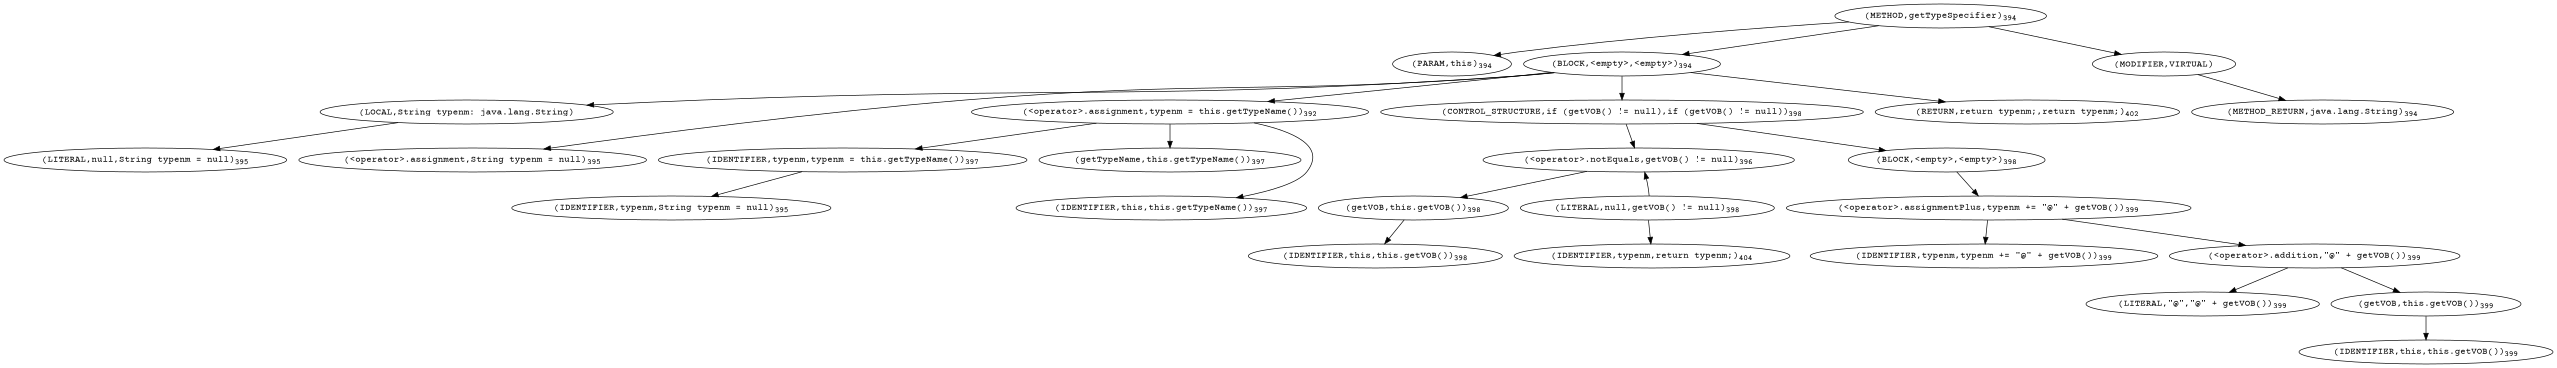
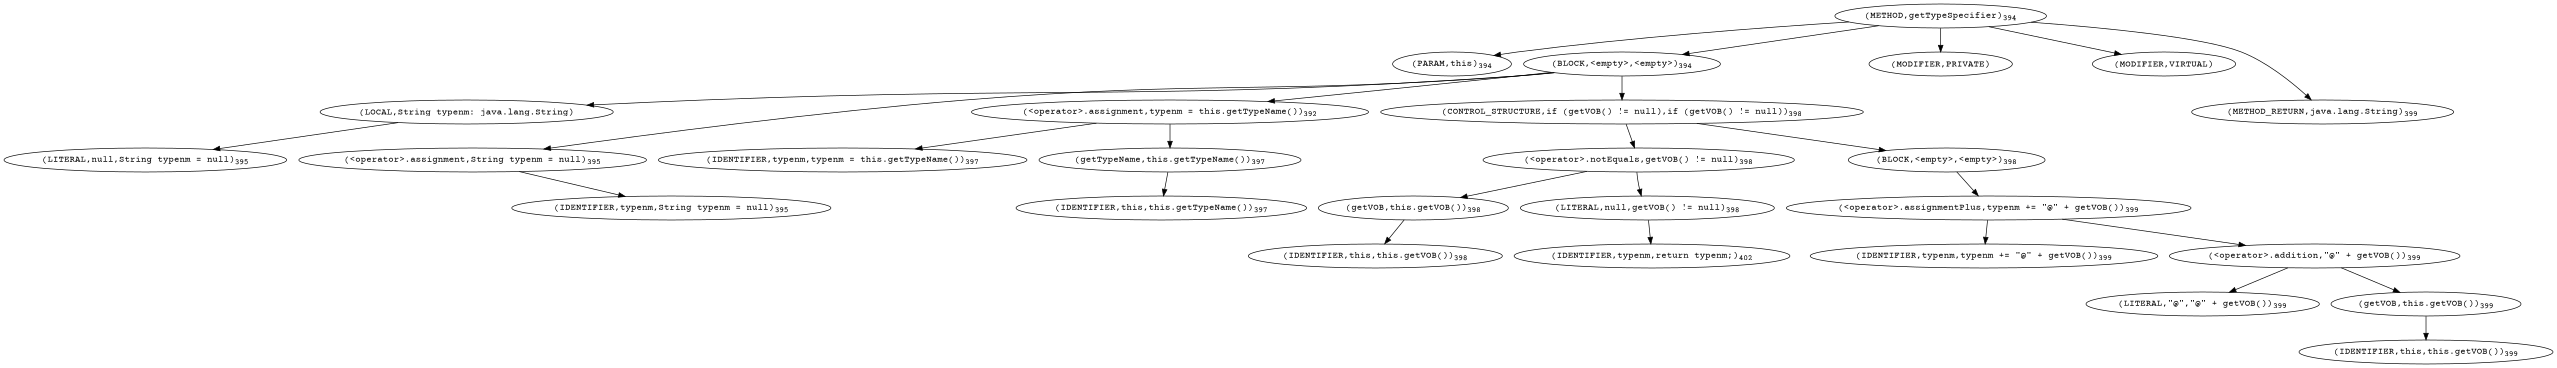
node "(MODIFIER,PRIVATE)": added
edge "(MODIFIER,VIRTUAL)" -> "(METHOD_RETURN,java.lang.String)": now "(METHOD,getTypeSpecifier)" -> "(METHOD_RETURN,java.lang.String)"
node "(METHOD_RETURN,java.lang.String)": text "394" -> "399"
node "(RETURN,return typenm;,return typenm;)": removed
node "(<operator>.notEquals,getVOB() != null)": text "396" -> "398"
edge "(<operator>.assignment,typenm = this.getTypeName())" -> "(IDENTIFIER,this,this.getTypeName())": now "(getTypeName,this.getTypeName())" -> "(IDENTIFIER,this,this.getTypeName())"
edge "(IDENTIFIER,typenm,typenm = this.getTypeName())" -> "(IDENTIFIER,typenm,String typenm = null)": now "(<operator>.assignment,String typenm = null)" -> "(IDENTIFIER,typenm,String typenm = null)"
edge "(LITERAL,null,getVOB() != null)" -> "(<operator>.notEquals,getVOB() != null)": reversed
node "(IDENTIFIER,typenm,return typenm;)": text "404" -> "402"
